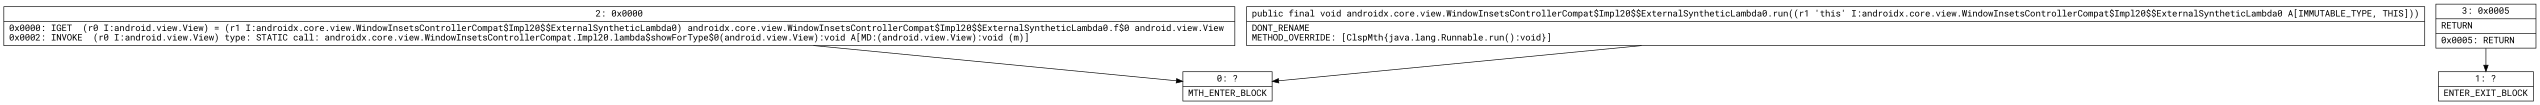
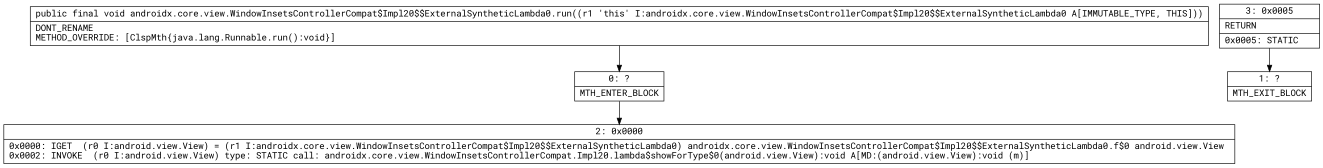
node "3: 0x0005": text "0x0005: RETURN" -> "0x0005: STATIC"
edge "2: 0x0000" -> "0: ?": reversed
node "1: ?": text "ENTER_EXIT_BLOCK" -> "MTH_EXIT_BLOCK"
